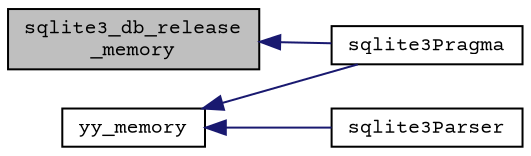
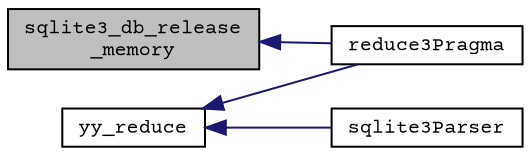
node "sqlite3Pragma": label "sqlite3Pragma" -> "reduce3Pragma"
node "yy_memory": label "yy_memory" -> "yy_reduce"
